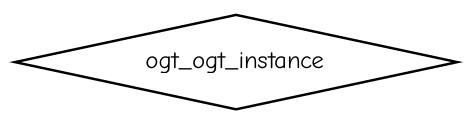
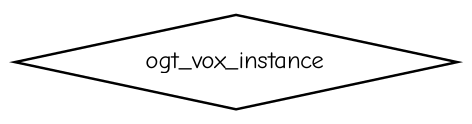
node "ogt_ogt_instance": label "ogt_ogt_instance" -> "ogt_vox_instance"
